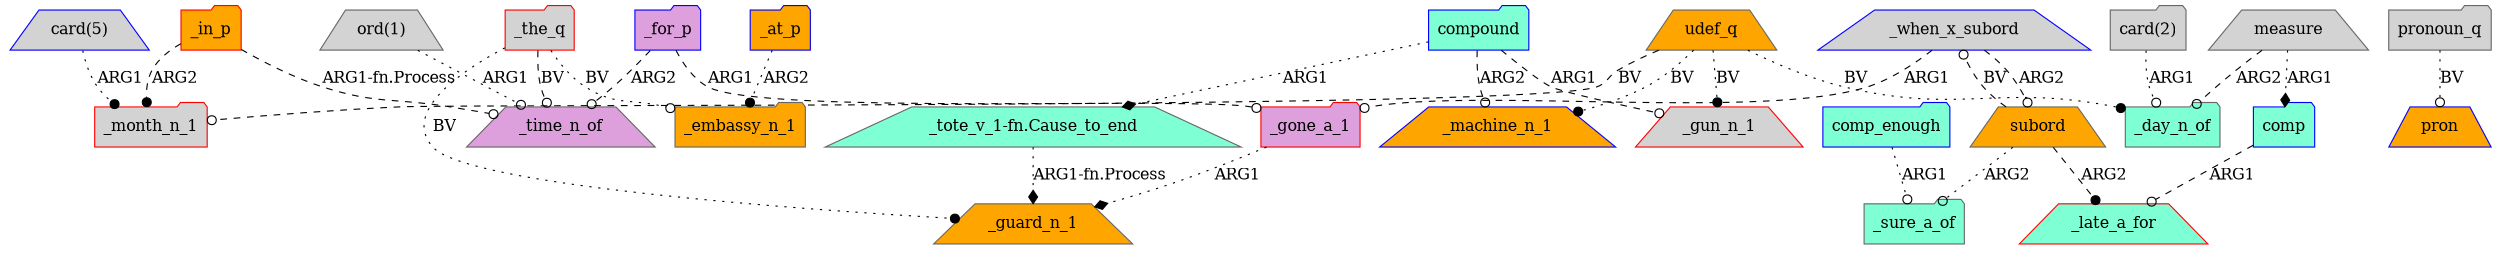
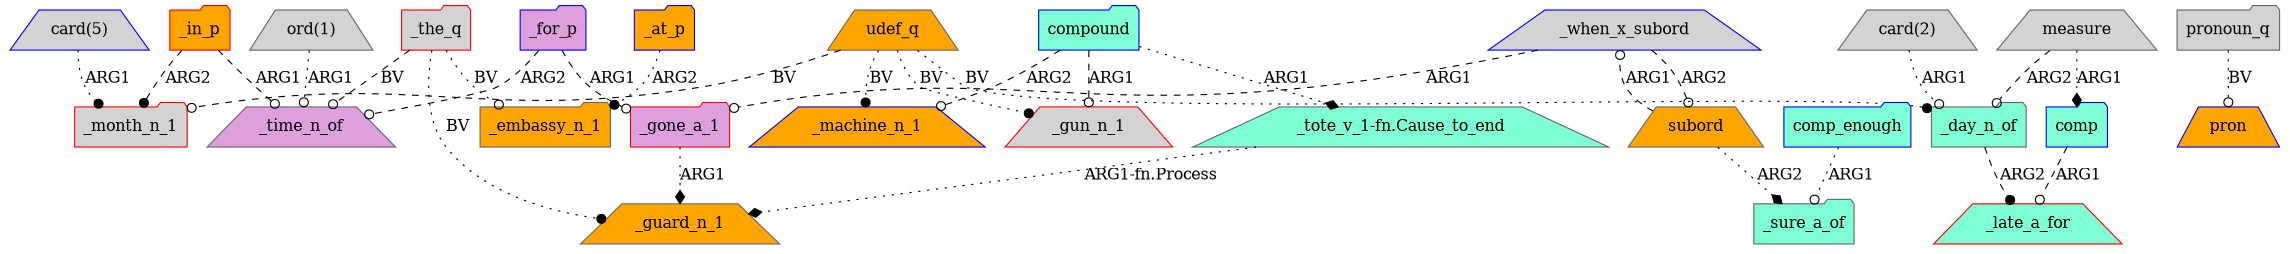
node "card(2)": shape folder -> trapezium
edge "_in_p" -> "_time_n_of": label "ARG1-fn.Process" -> "ARG1"
edge "subord" -> "_when_x_subord": label "BV" -> "ARG1"
edge "subord" -> "_late_a_for": now "_day_n_of" -> "_late_a_for"
edge "subord" -> "_sure_a_of": arrowhead odot -> diamond
